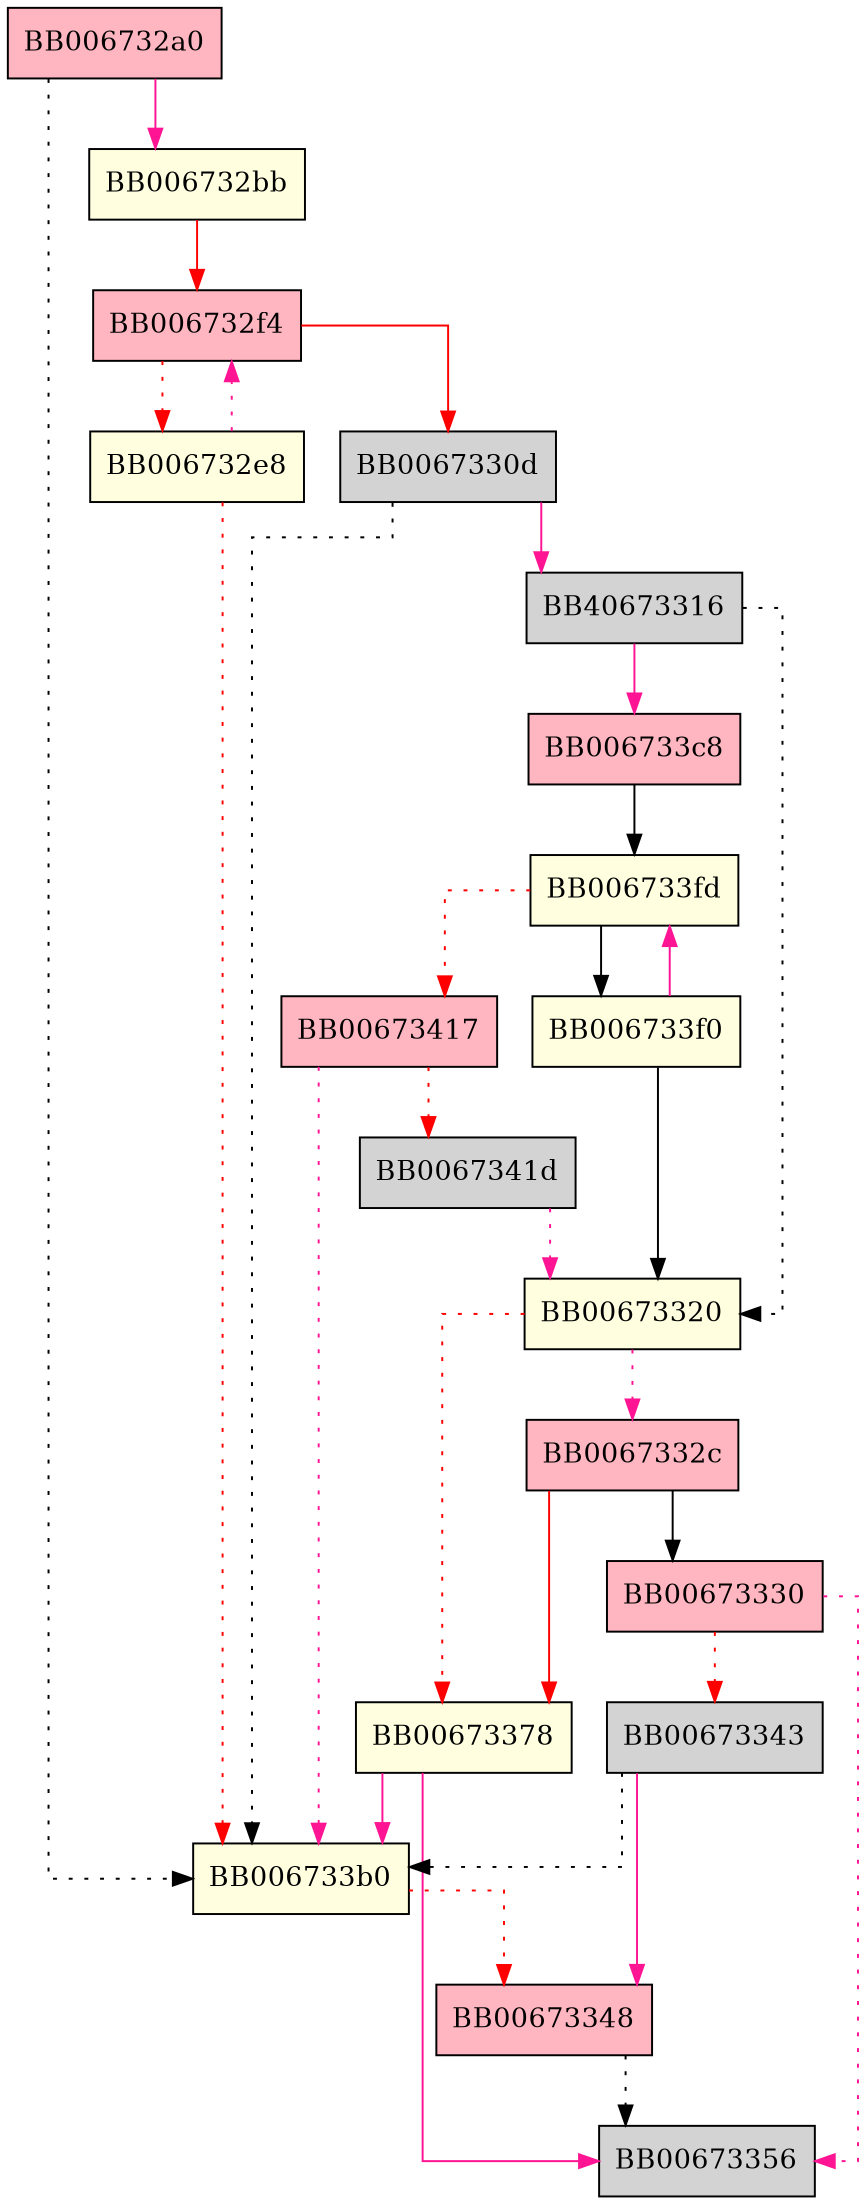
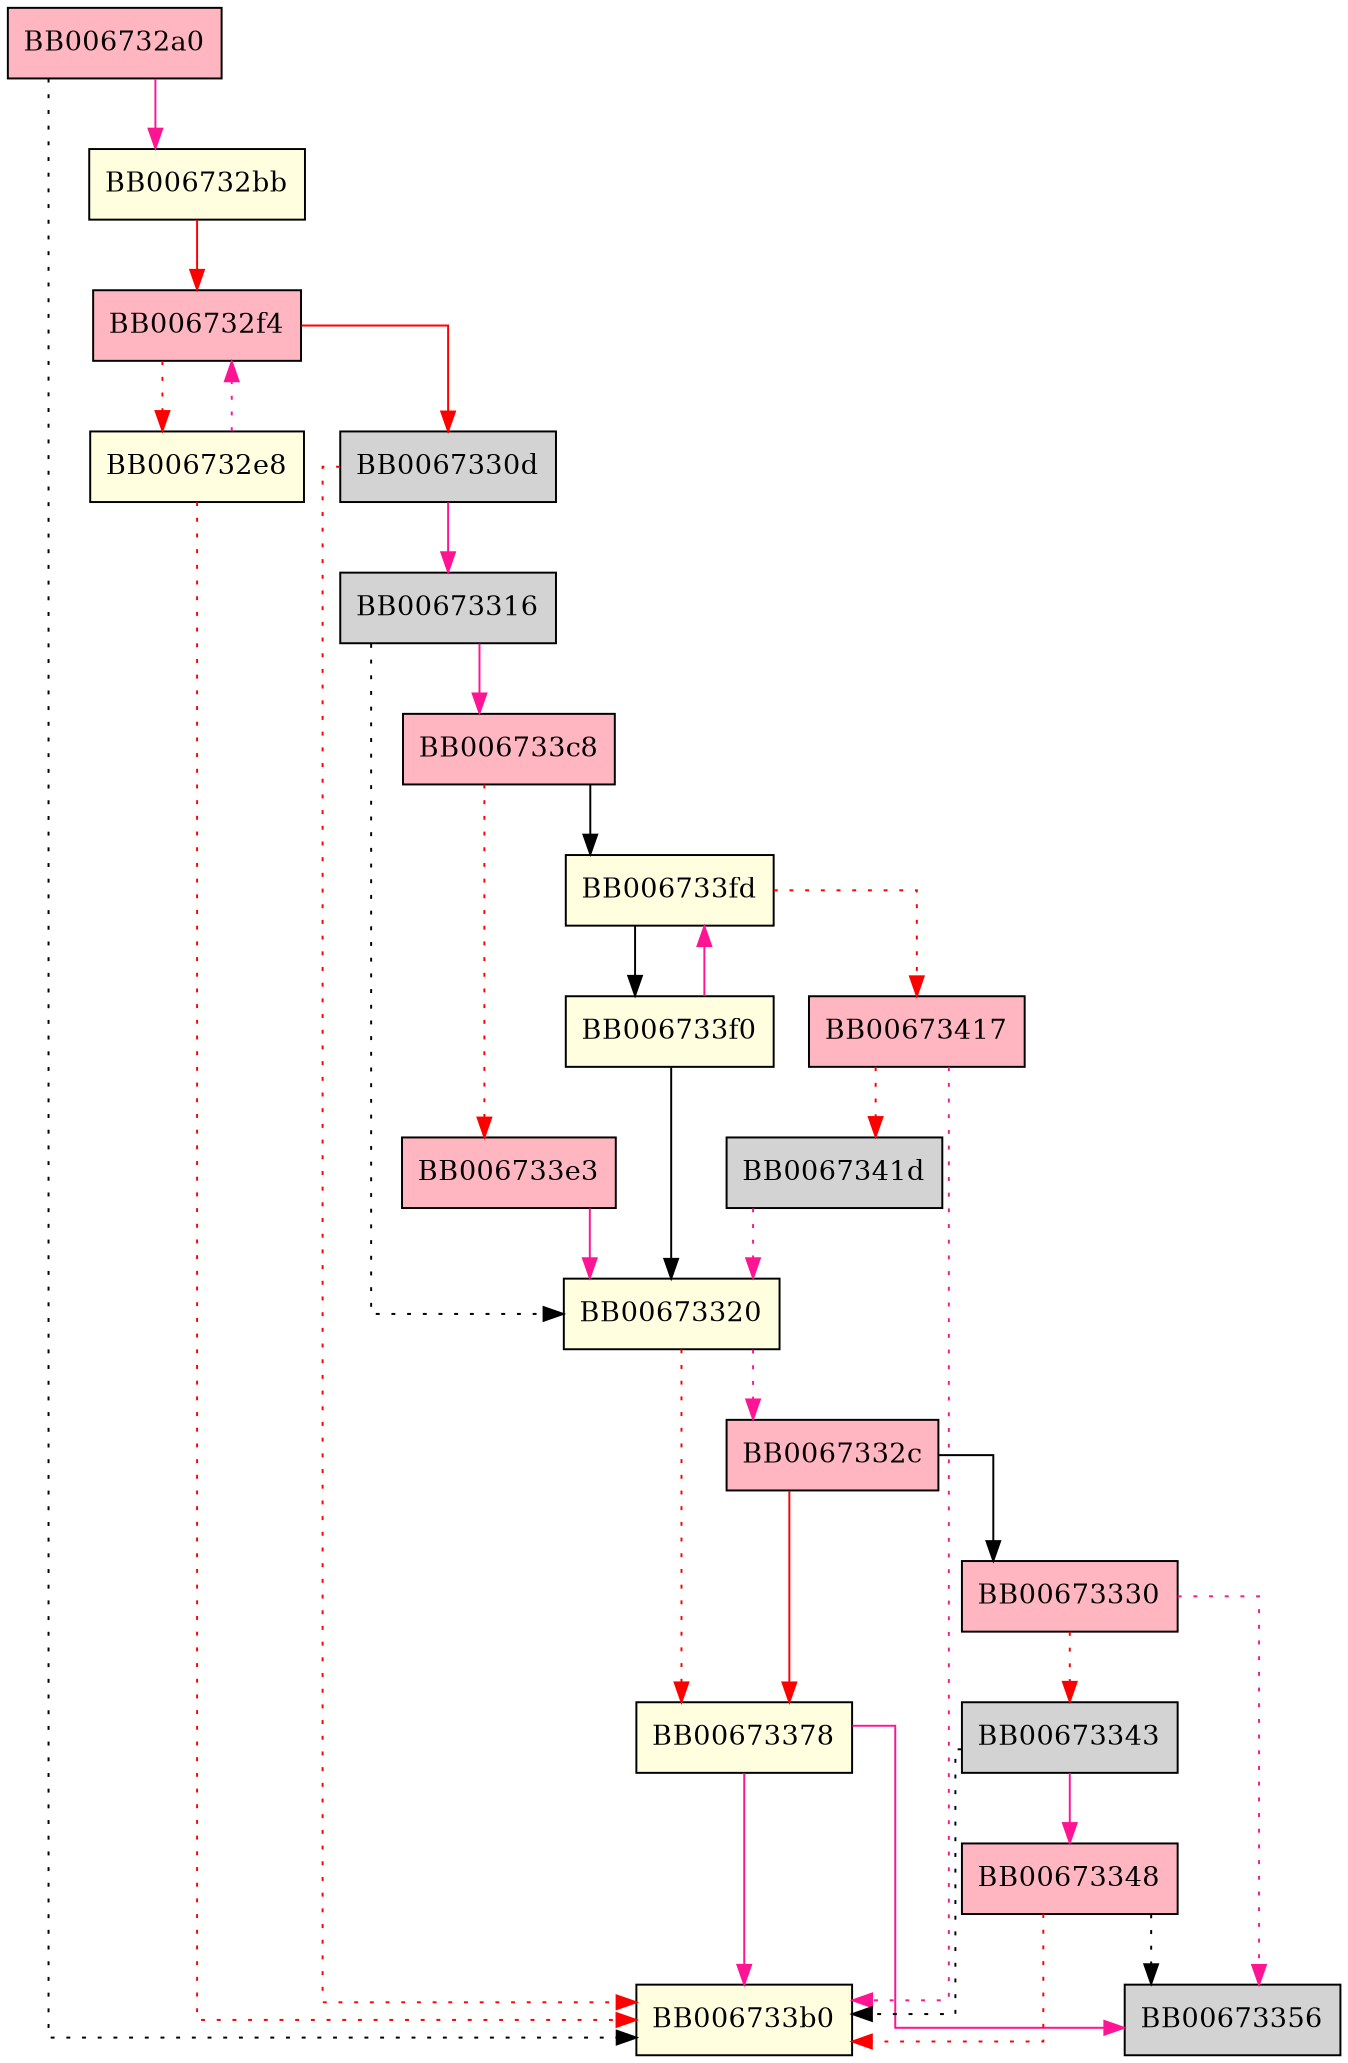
node "BB40673316": label "BB40673316" -> "BB00673316"
edge "BB0067330d" -> "BB006733b0": color black -> red
node "BB006733e3": added
edge "BB006733b0" -> "BB00673348": reversed
